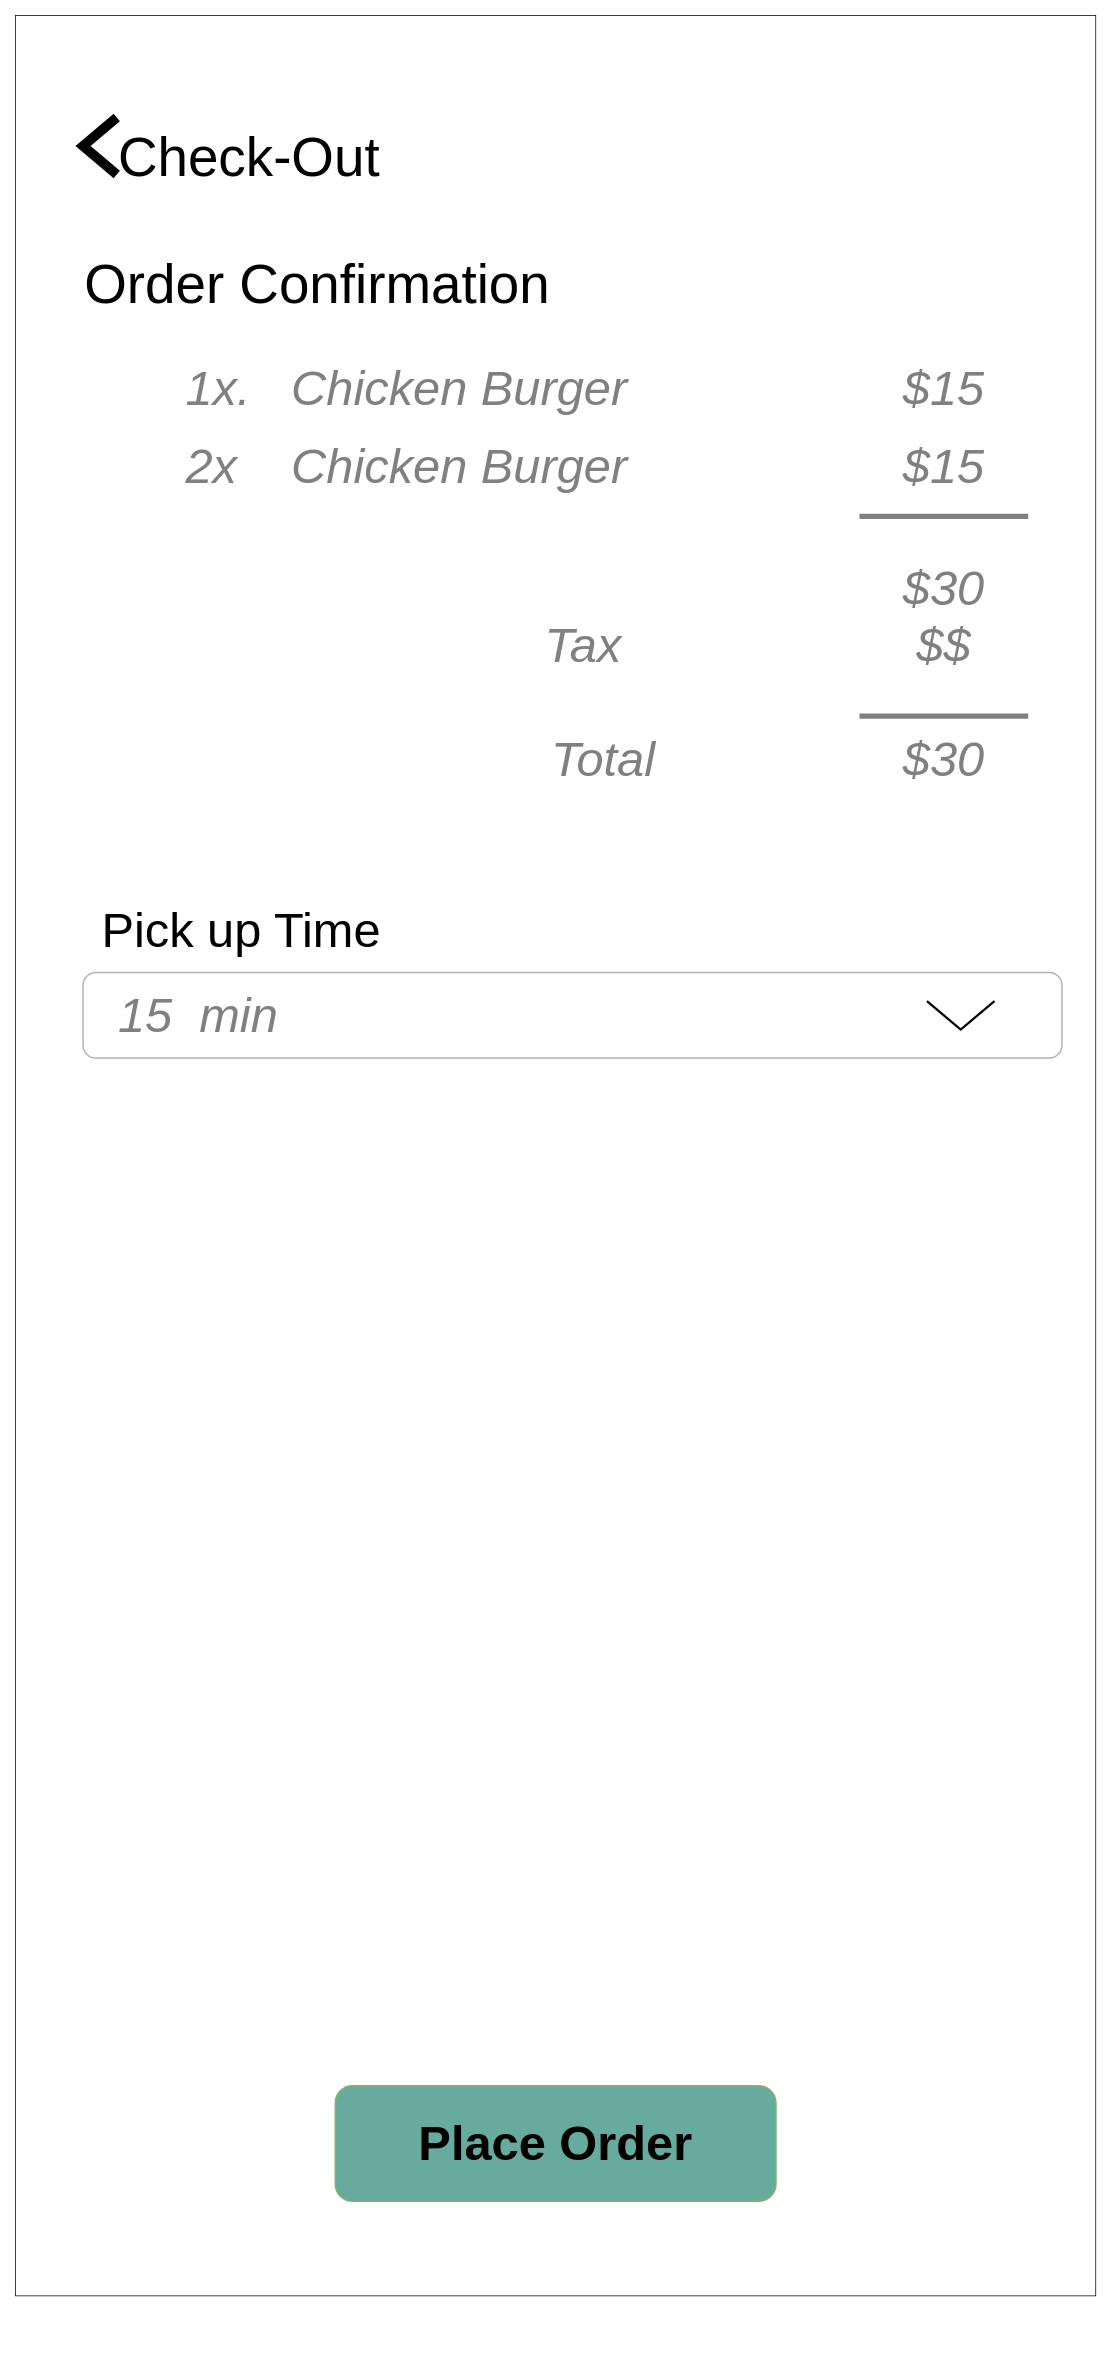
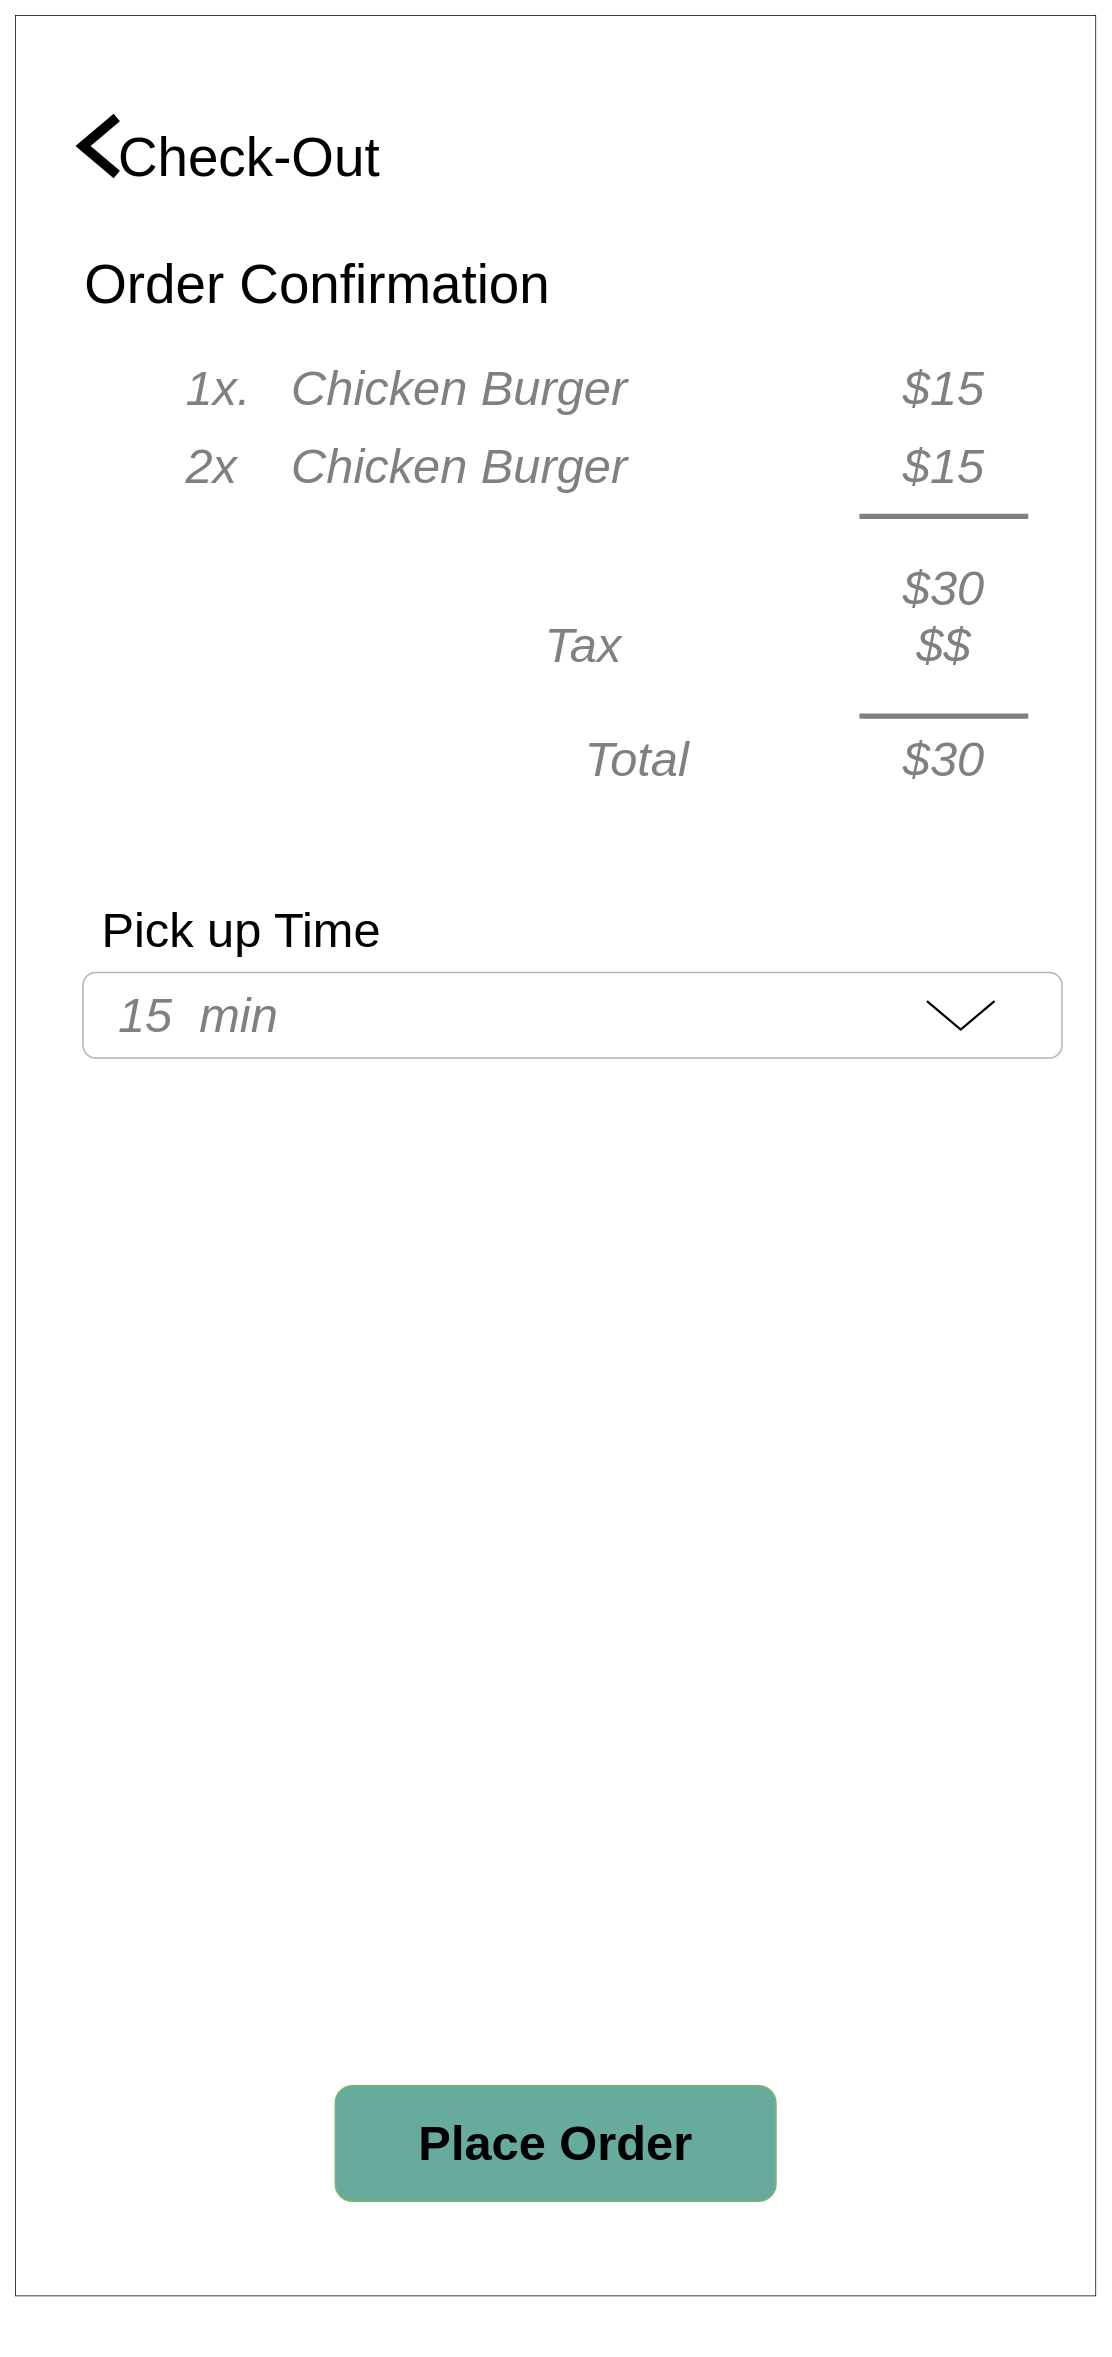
node "Total": moved (437, 759) -> (471, 759)
